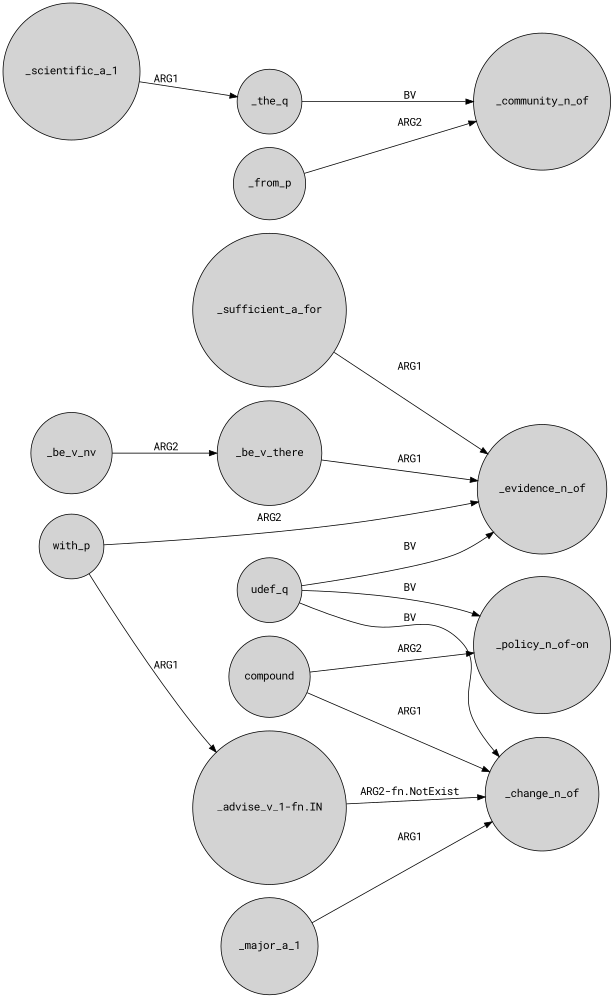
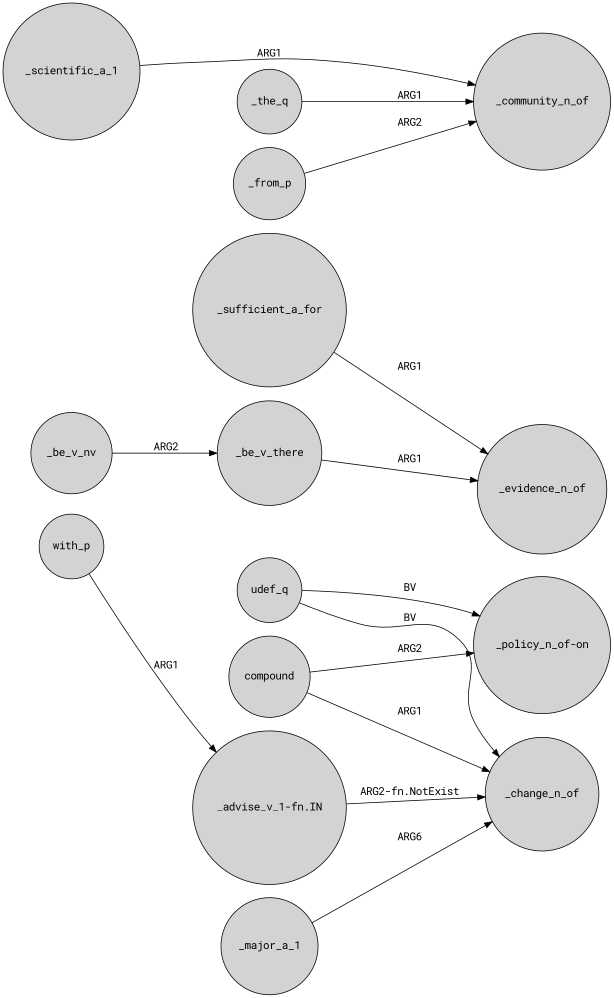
edge "_scientific_a_1" -> "_the_q": now "_scientific_a_1" -> "_community_n_of"
edge "_the_q" -> "_community_n_of": label "BV" -> "ARG1"
edge "with_p" -> "_evidence_n_of": removed, label "ARG2"
edge "udef_q" -> "_evidence_n_of": removed, label "BV"
edge "_major_a_1" -> "_change_n_of": label "ARG1" -> "ARG6"
